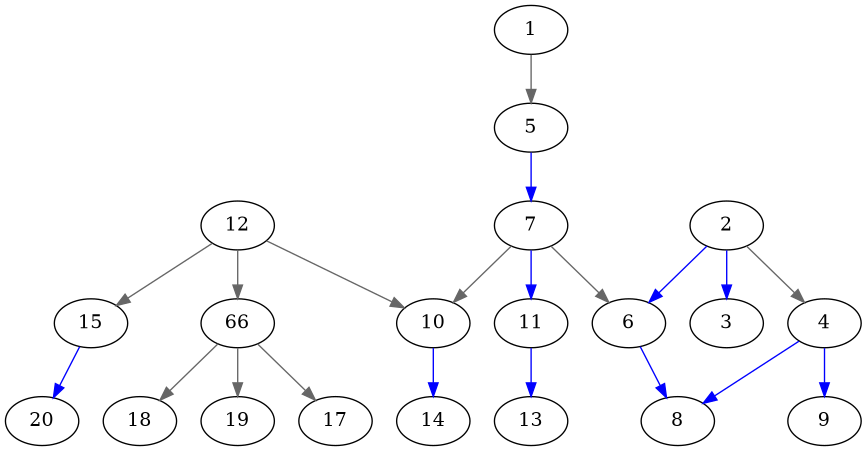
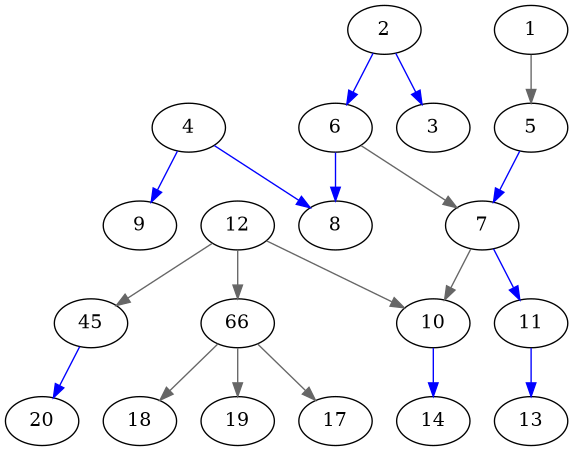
edge "7" -> "6": reversed
edge "2" -> "4": removed
node "15": label "15" -> "45"
